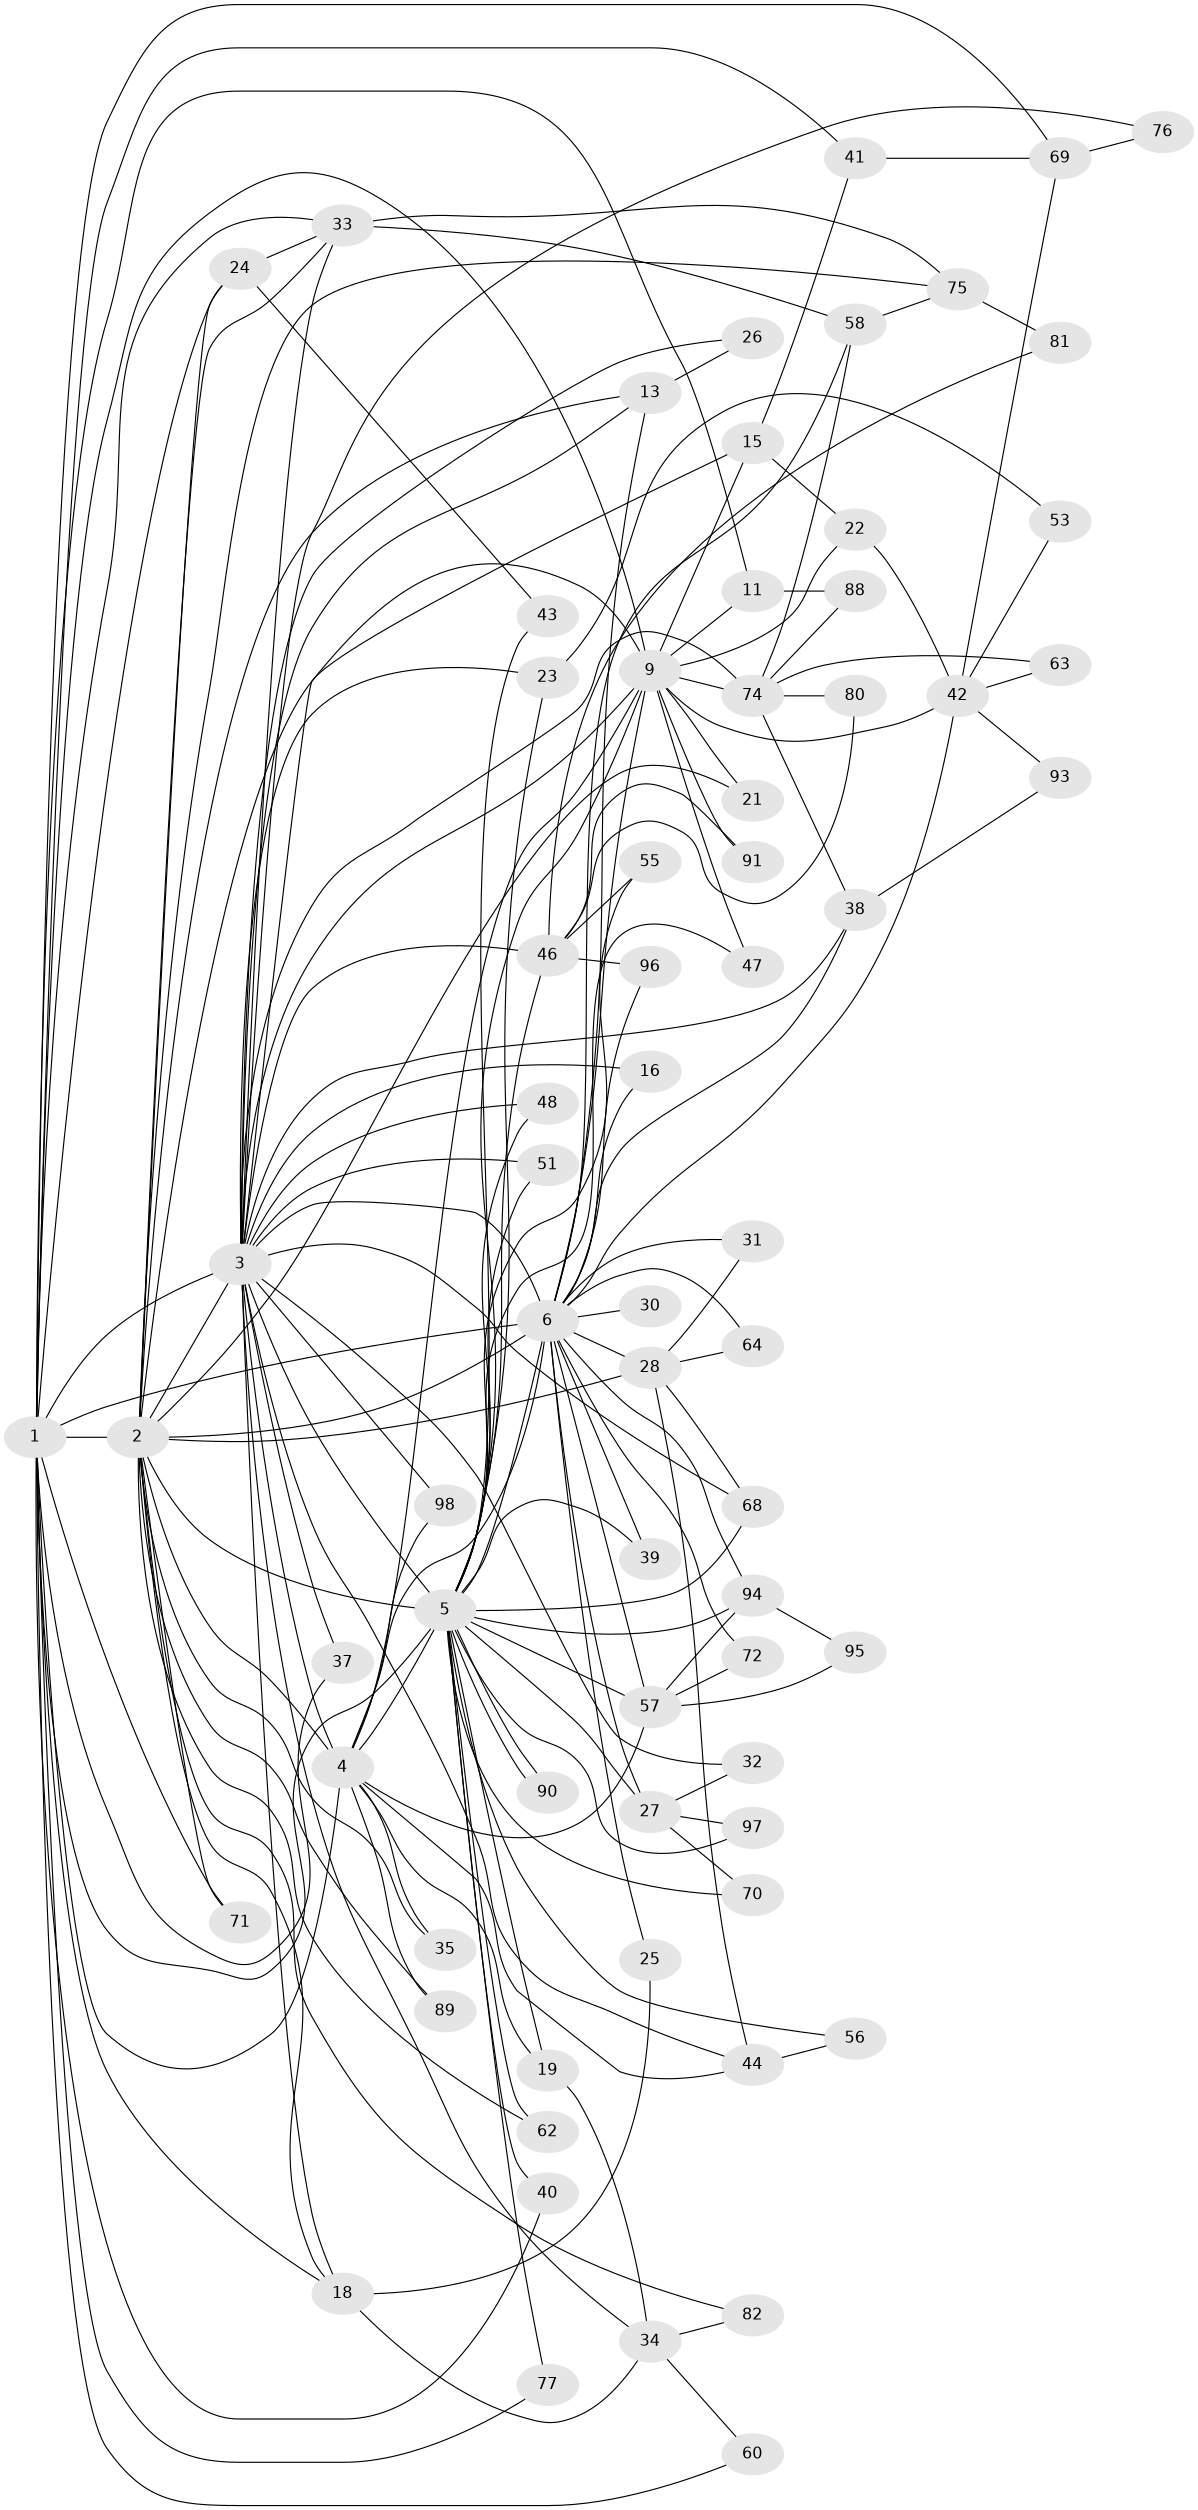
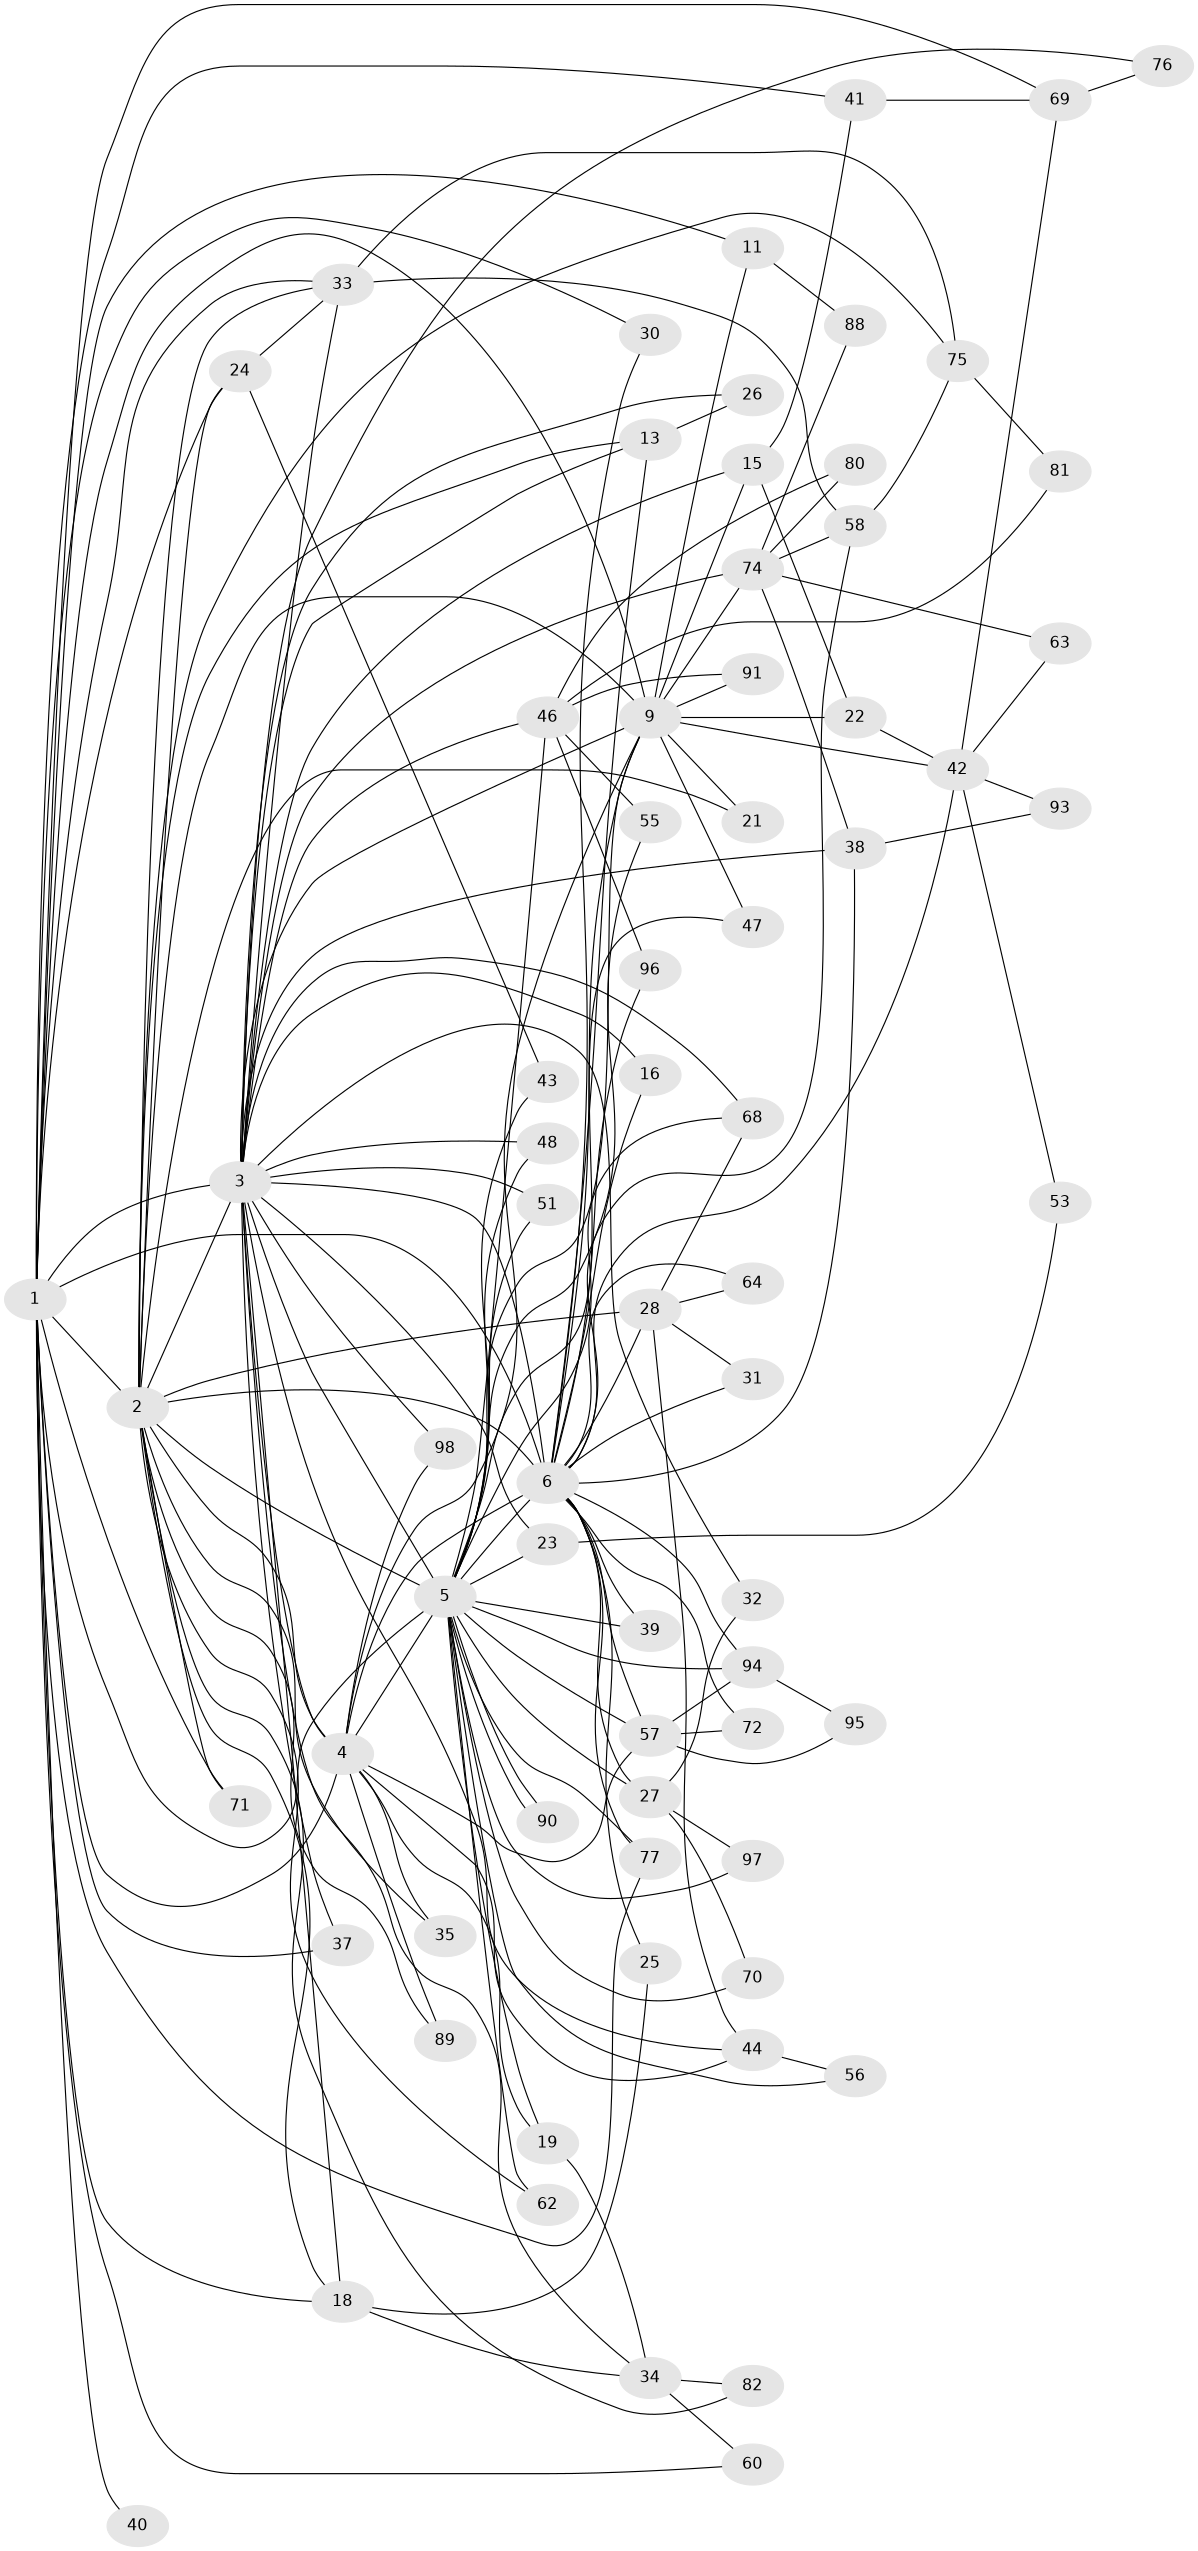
edge "30" -- "1": added
edge "6" -- "77": added
edge "5" -- "40": removed
